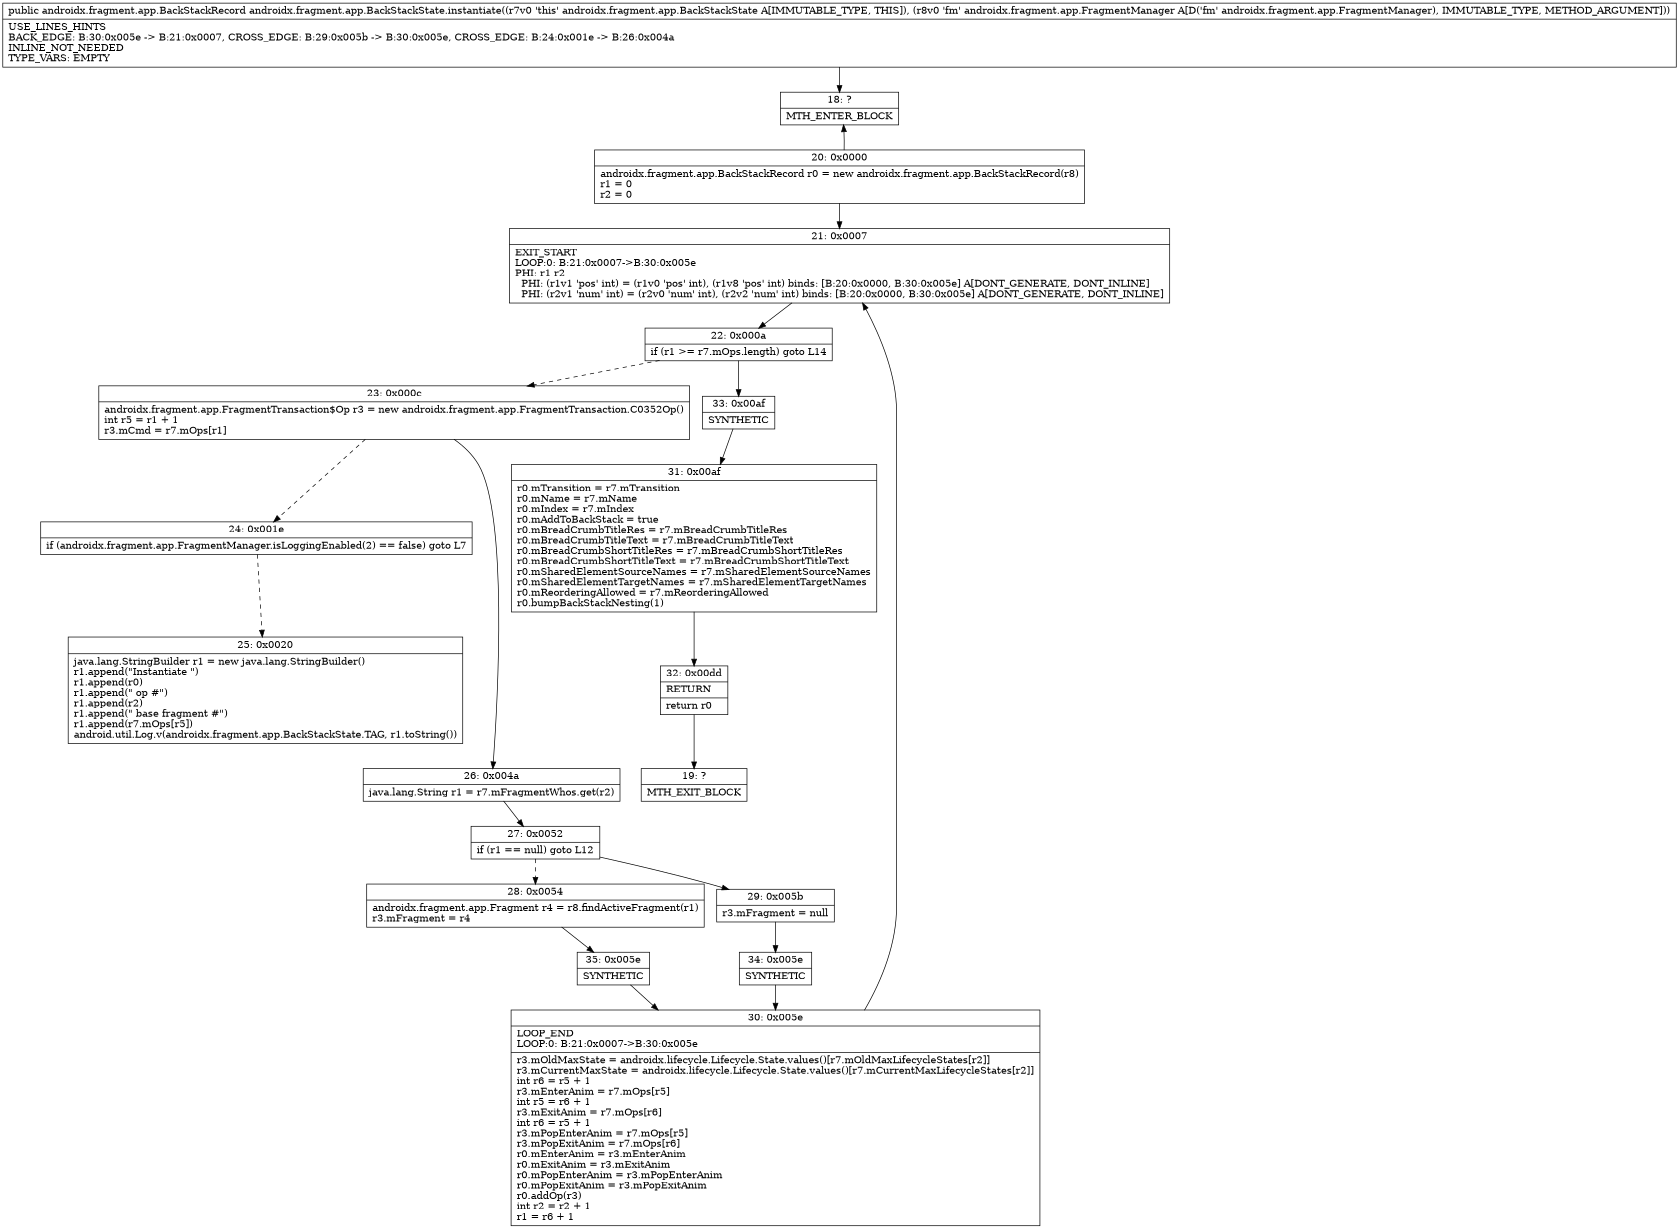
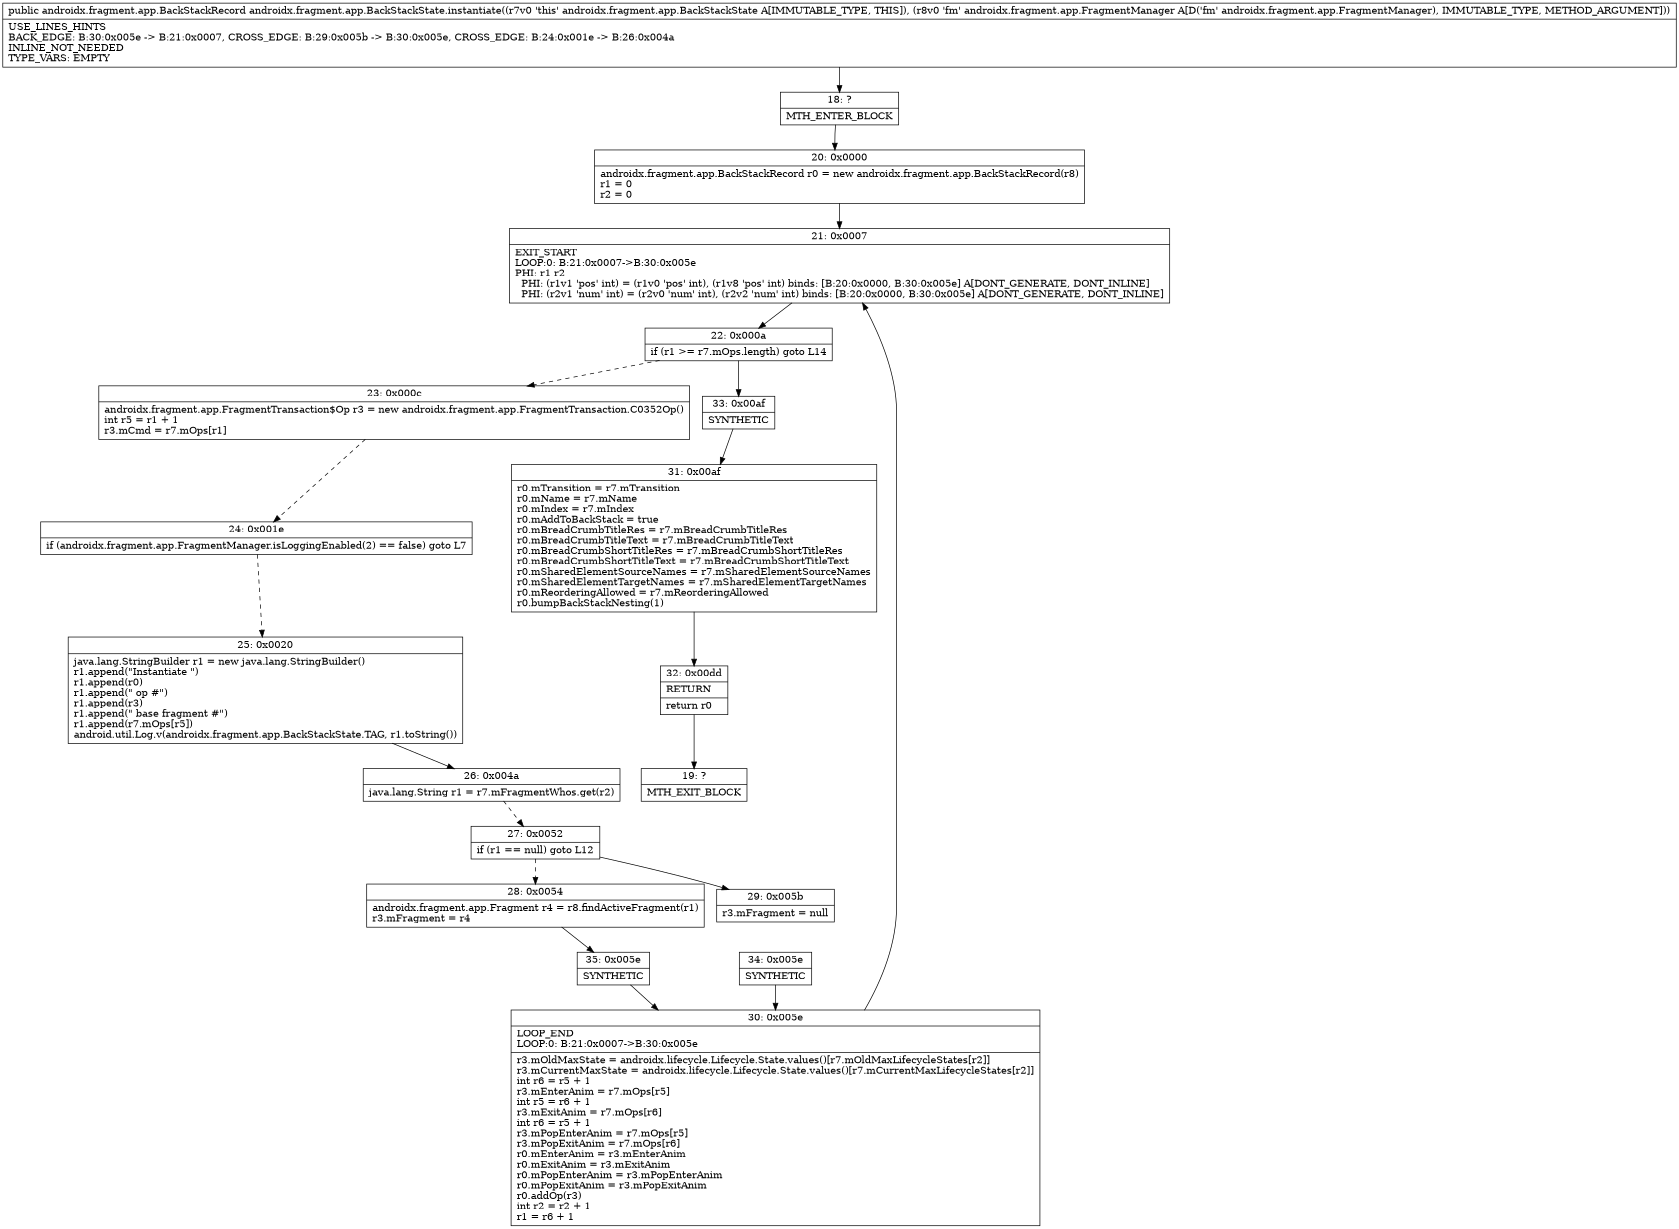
edge "20: 0x0000" -> "18: ?": reversed
edge "23: 0x000c" -> "26: 0x004a": now "25: 0x0020" -> "26: 0x004a"
node "25: 0x0020": text "r1.append(r2)" -> "r1.append(r3)"
edge "26: 0x004a" -> "27: 0x0052": style solid -> dashed
edge "29: 0x005b" -> "34: 0x005e": removed
